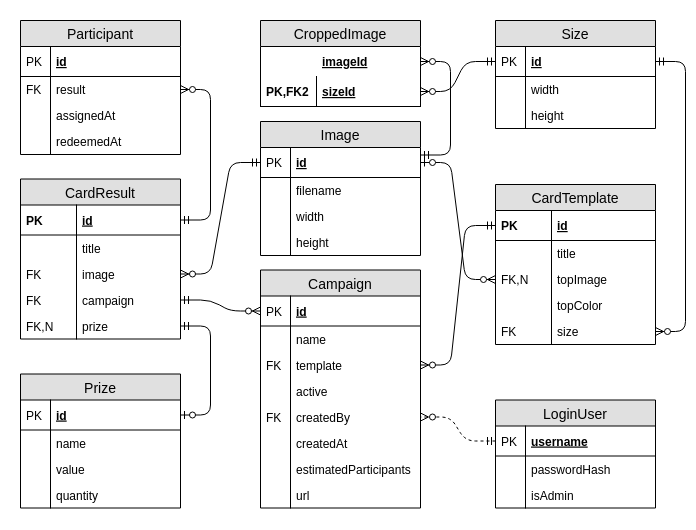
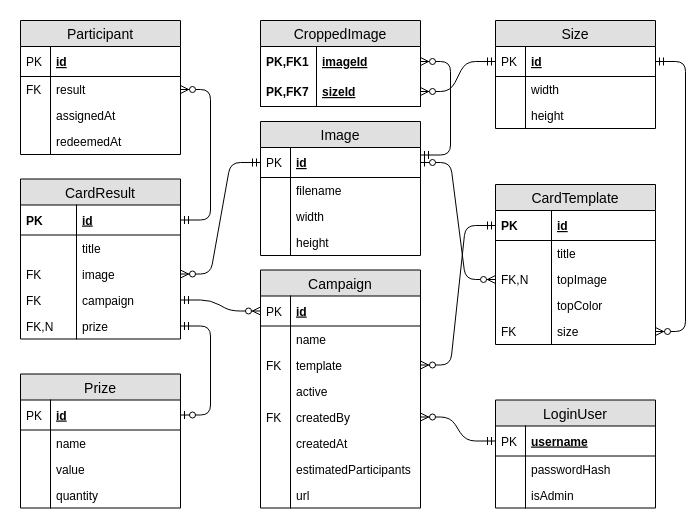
node "PK,FK1": added
node "PK,FK2": label "PK,FK2" -> "PK,FK7"
edge "createdBy" -- "username": style dashed -> solid
